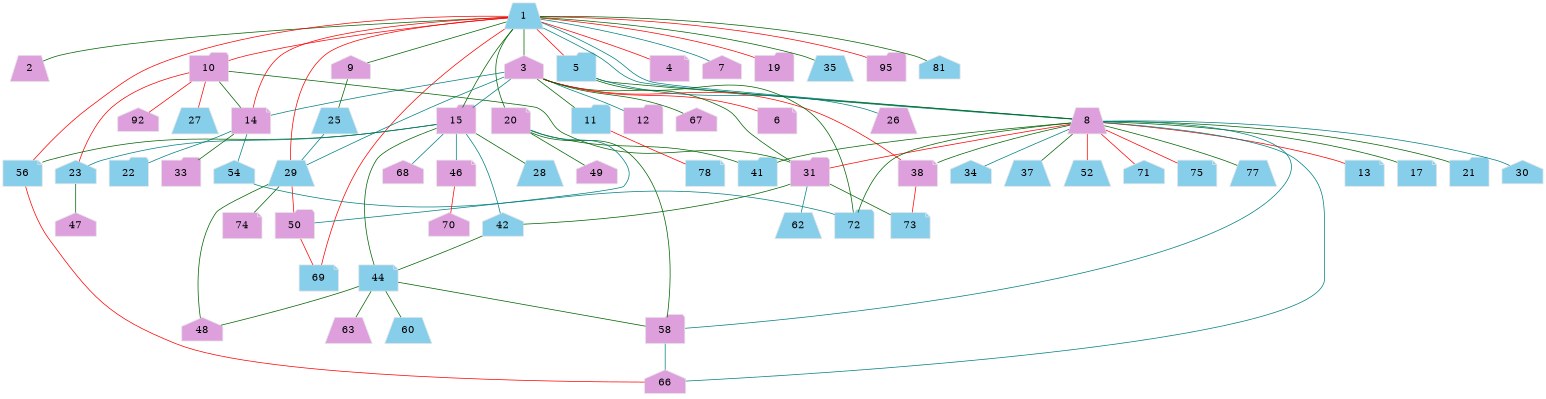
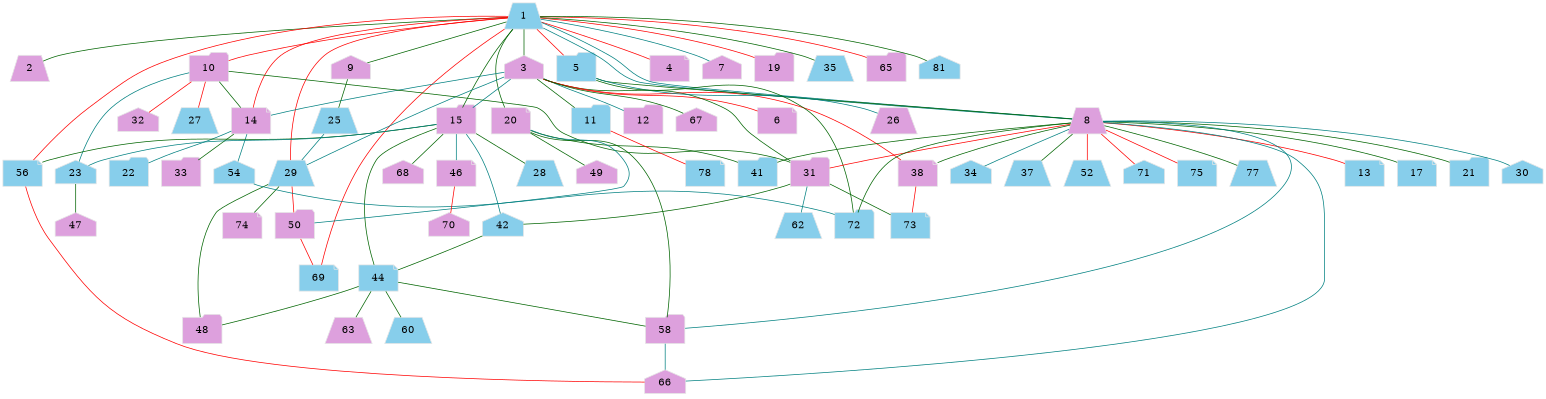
node "95": label "95" -> "65"
edge "10" -- "23": color red -> teal
node "92": label "92" -> "32"
edge "15" -- "68": color teal -> darkgreen
node "48": shape house -> folder
